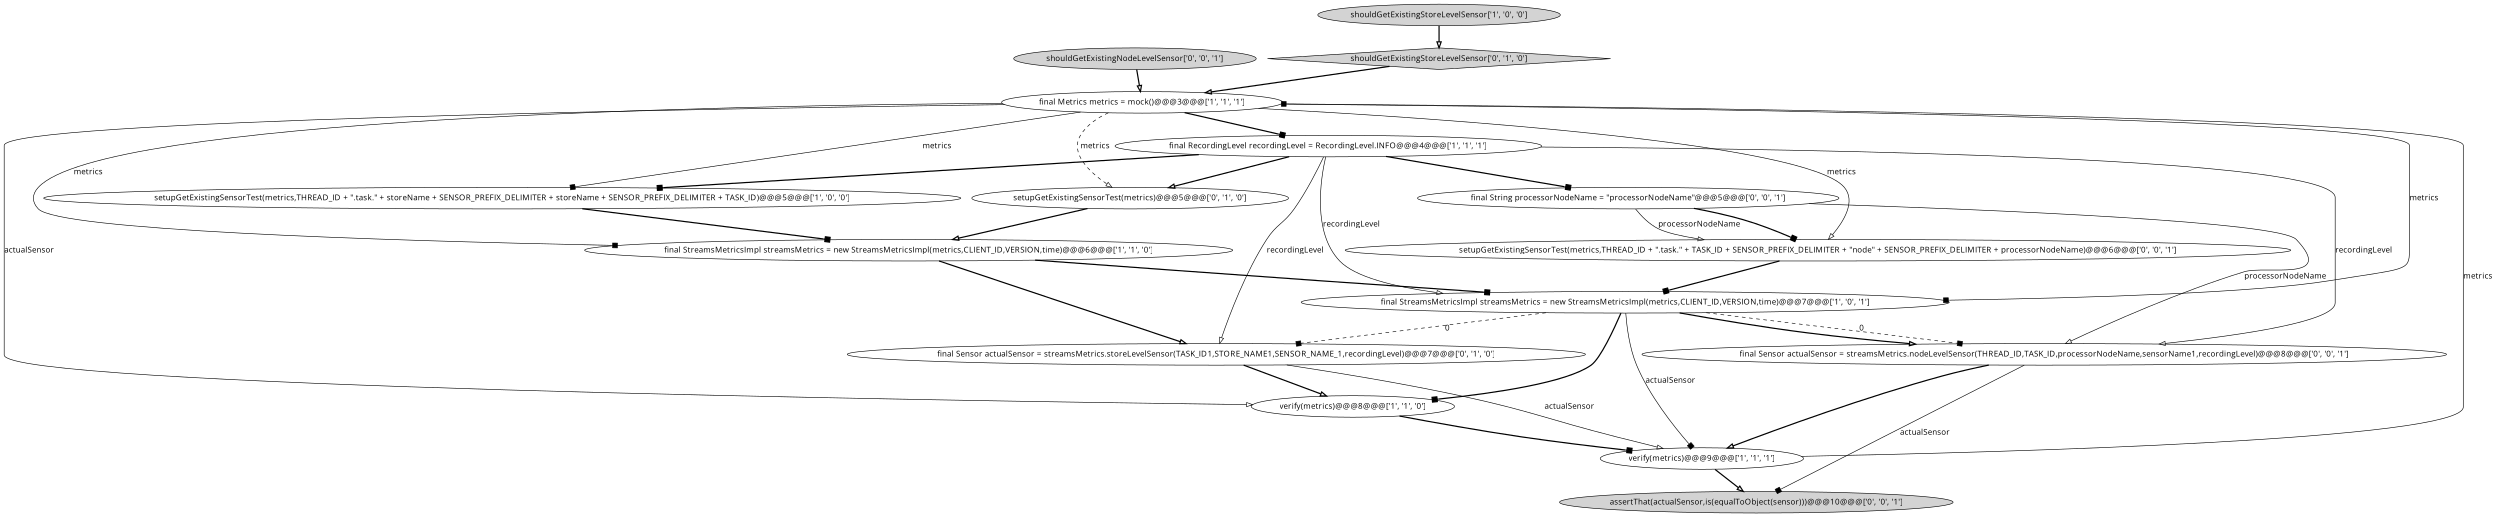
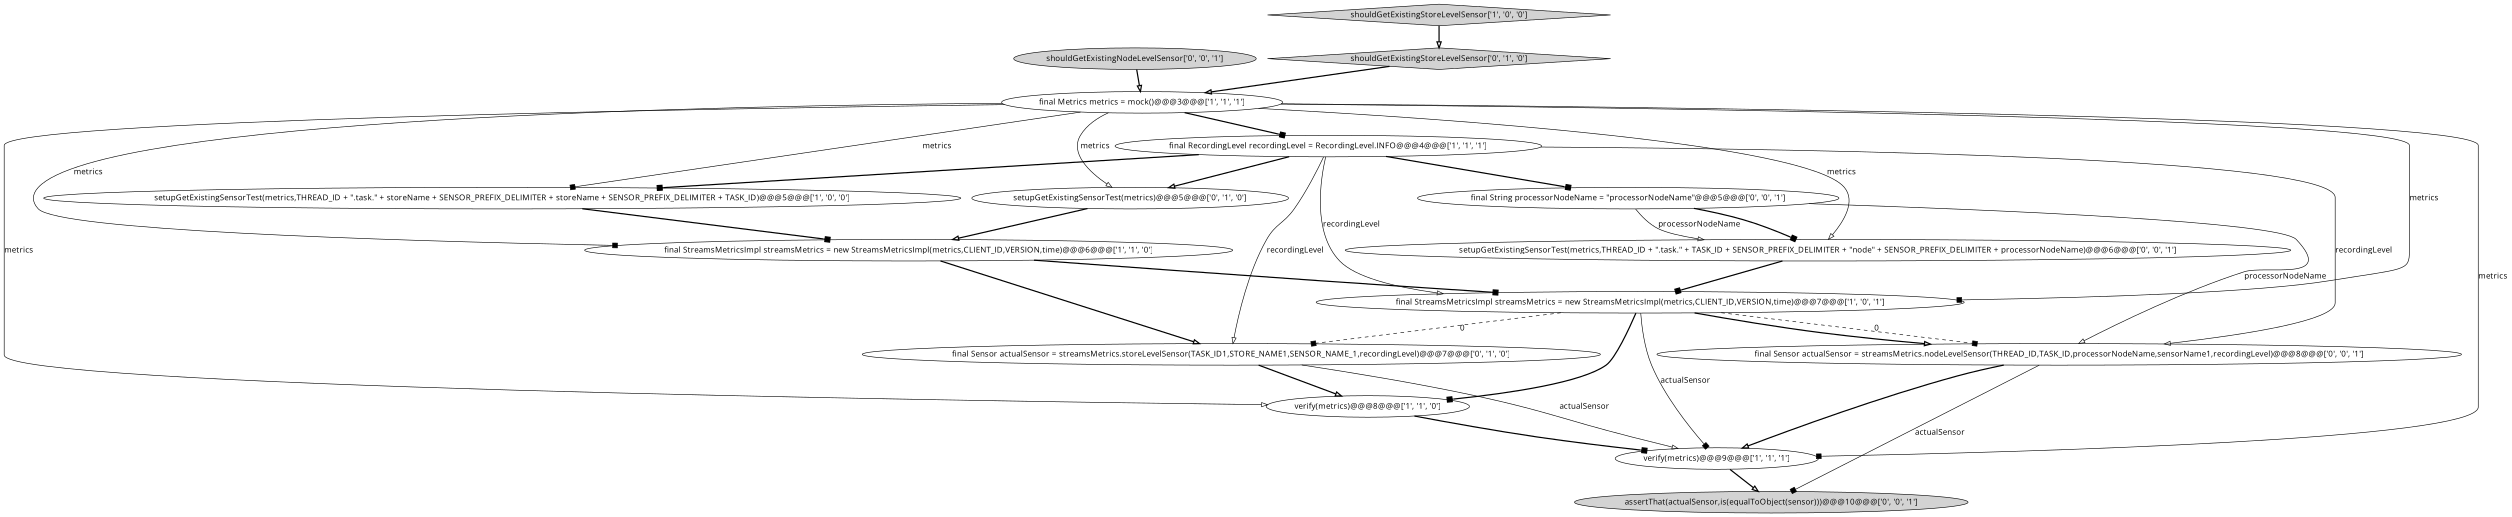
node "shouldGetExistingStoreLevelSensor['1', '0', '0']": shape ellipse -> diamond
edge "verify(metrics)@@@9@@@['1', '1', '1']" -> "final Metrics metrics = mock()@@@3@@@['1', '1', '1']": reversed
edge "final Metrics metrics = mock()@@@3@@@['1', '1', '1']" -> "setupGetExistingSensorTest(metrics)@@@5@@@['0', '1', '0']": style dashed -> solid
edge "final Metrics metrics = mock()@@@3@@@['1', '1', '1']" -> "verify(metrics)@@@8@@@['1', '1', '0']": label "actualSensor" -> "metrics"
